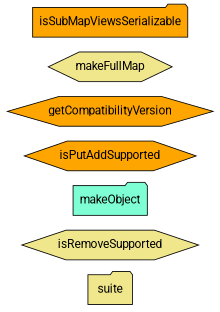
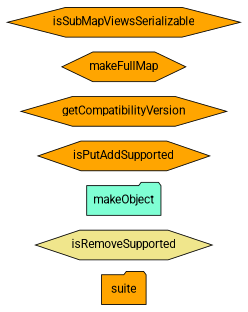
node "isSubMapViewsSerializable": shape folder -> hexagon
node "makeFullMap": fillcolor khaki -> orange
node "suite": fillcolor khaki -> orange
